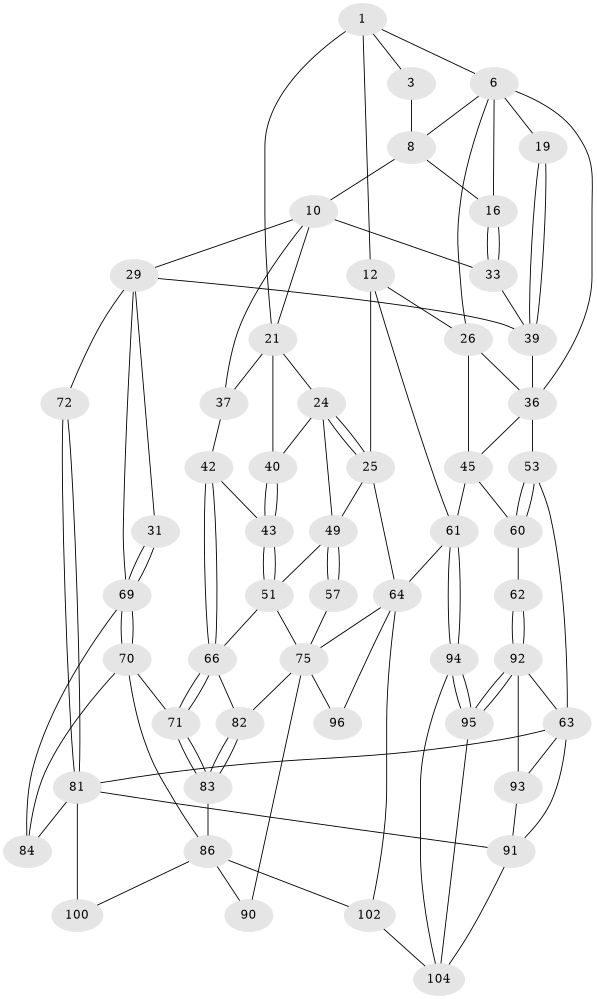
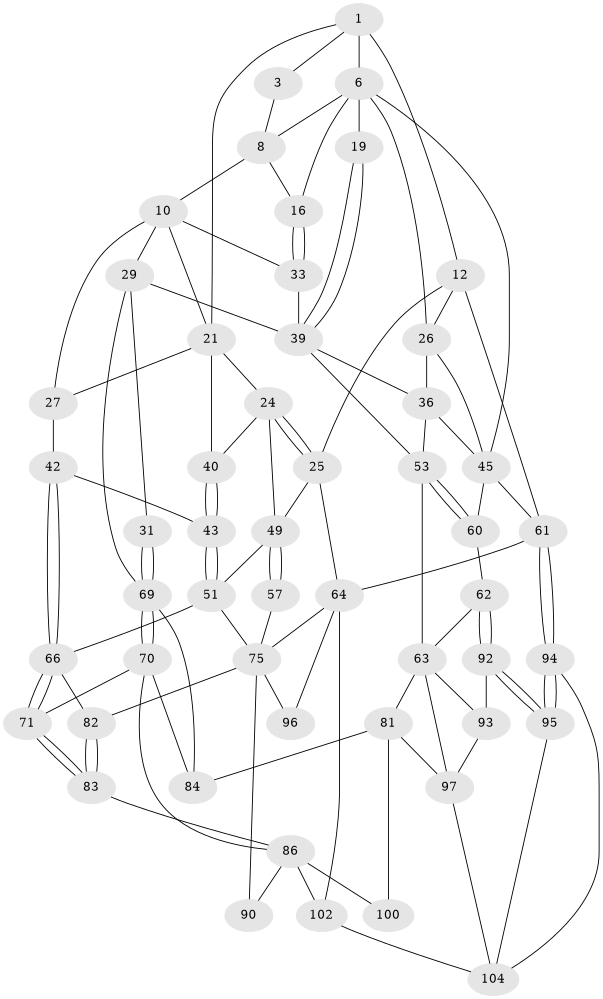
edge "6" -- "36": now "6" -- "45"
node "72": removed
node "37": label "37" -> "27"
edge "39" -- "53": added
edge "92" -- "63": now "62" -- "63"
node "91": label "91" -> "97"
